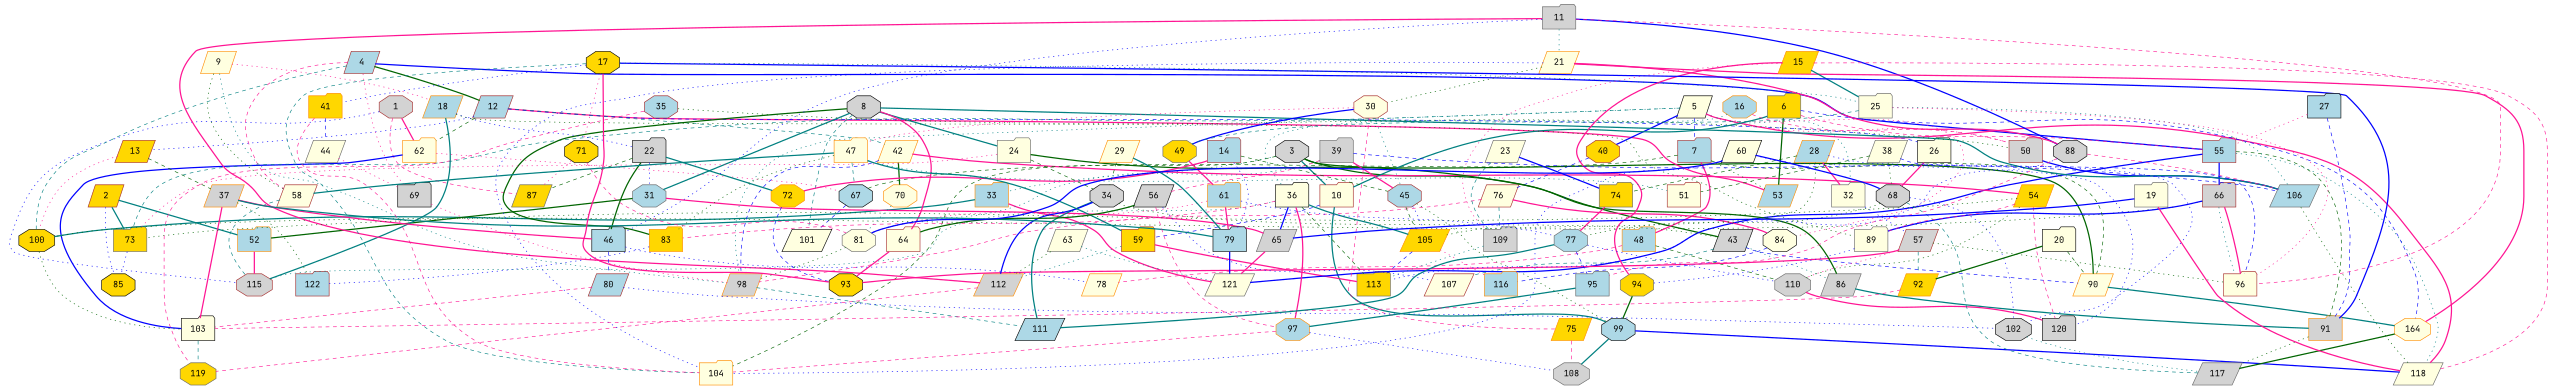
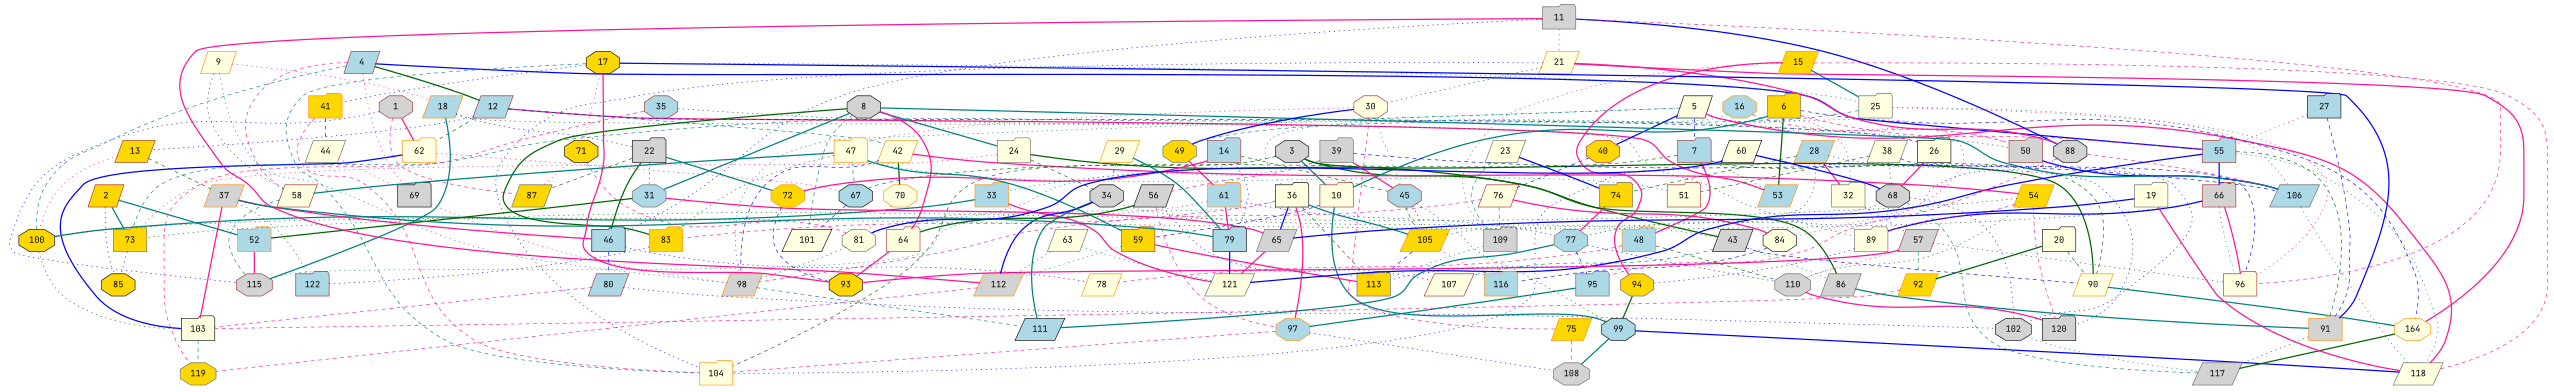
edge "70" -- "81": color teal -> darkgreen
edge "106" -- "118": color darkgreen -> teal
